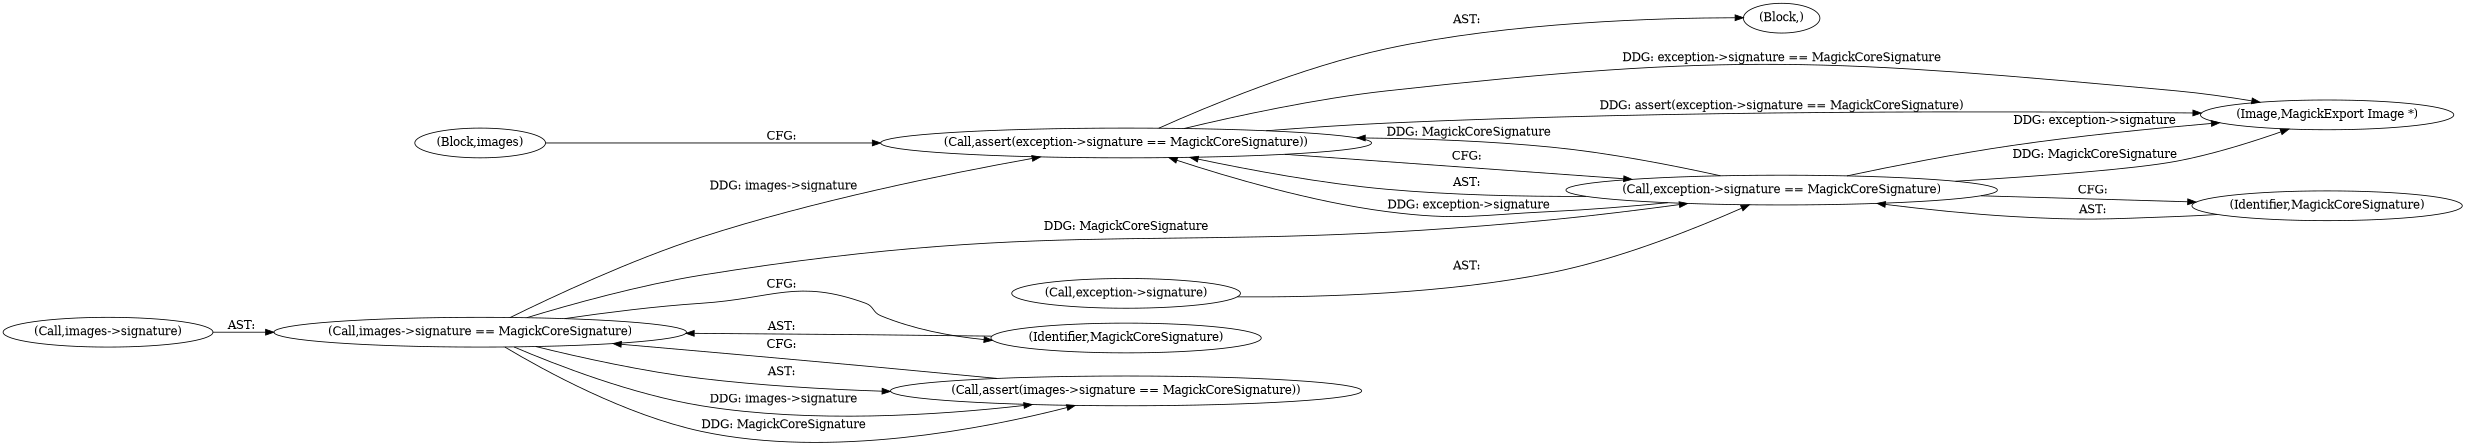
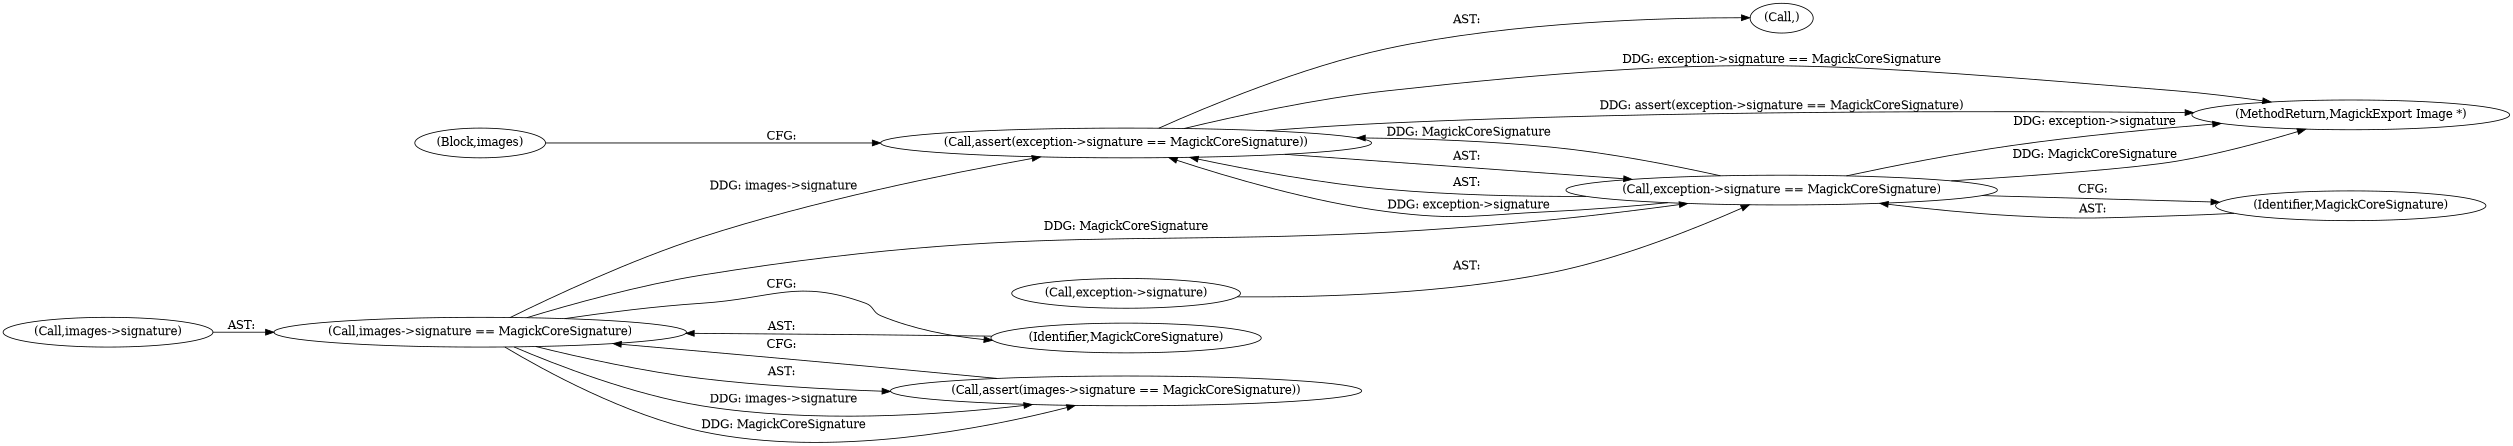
node "(Block,)": label "(Block,)" -> "(Call,)"
node "(Image,MagickExport Image *)": label "(Image,MagickExport Image *)" -> "(MethodReturn,MagickExport Image *)"
edge "(Call,assert(exception->signature == MagickCoreSignature))" -> "(Call,exception->signature == MagickCoreSignature)": label "CFG: " -> "AST: "
